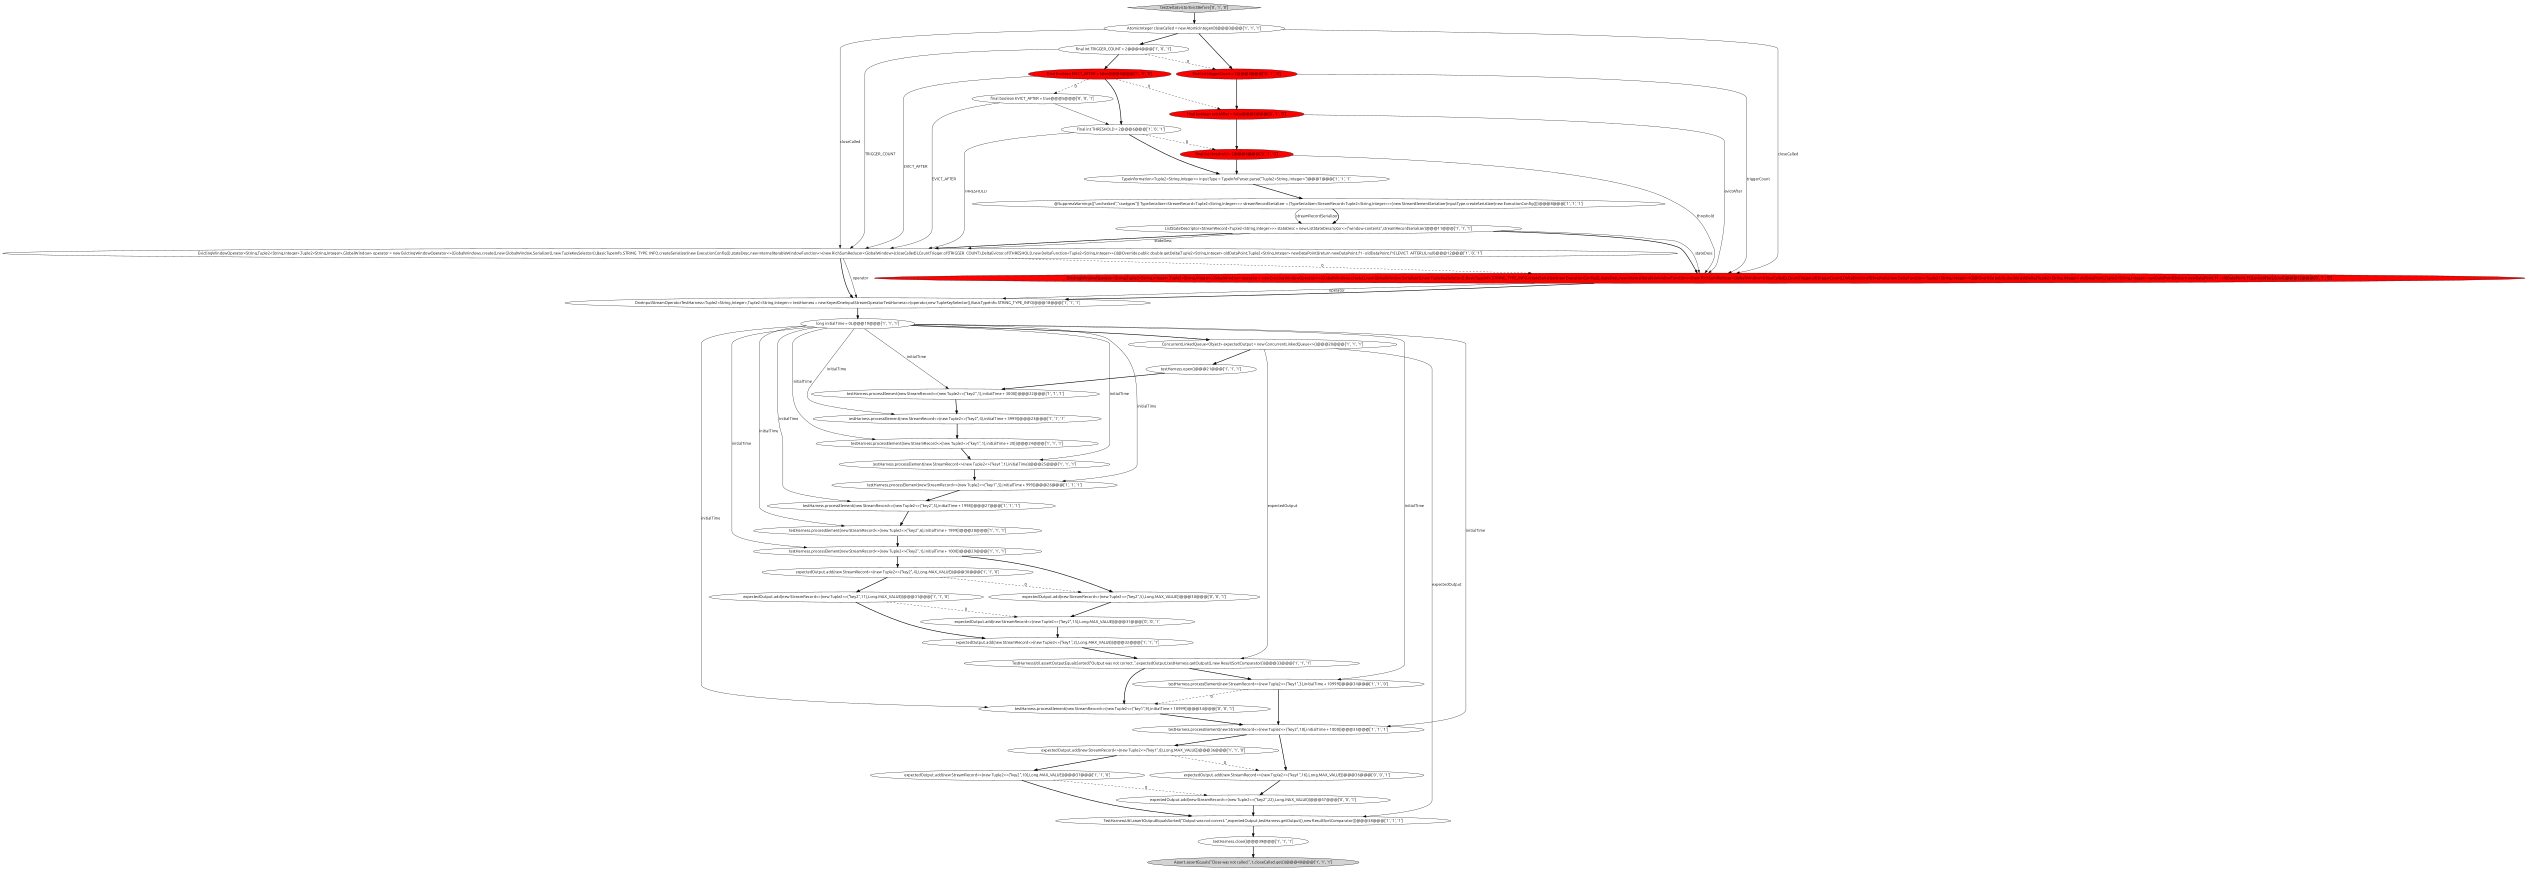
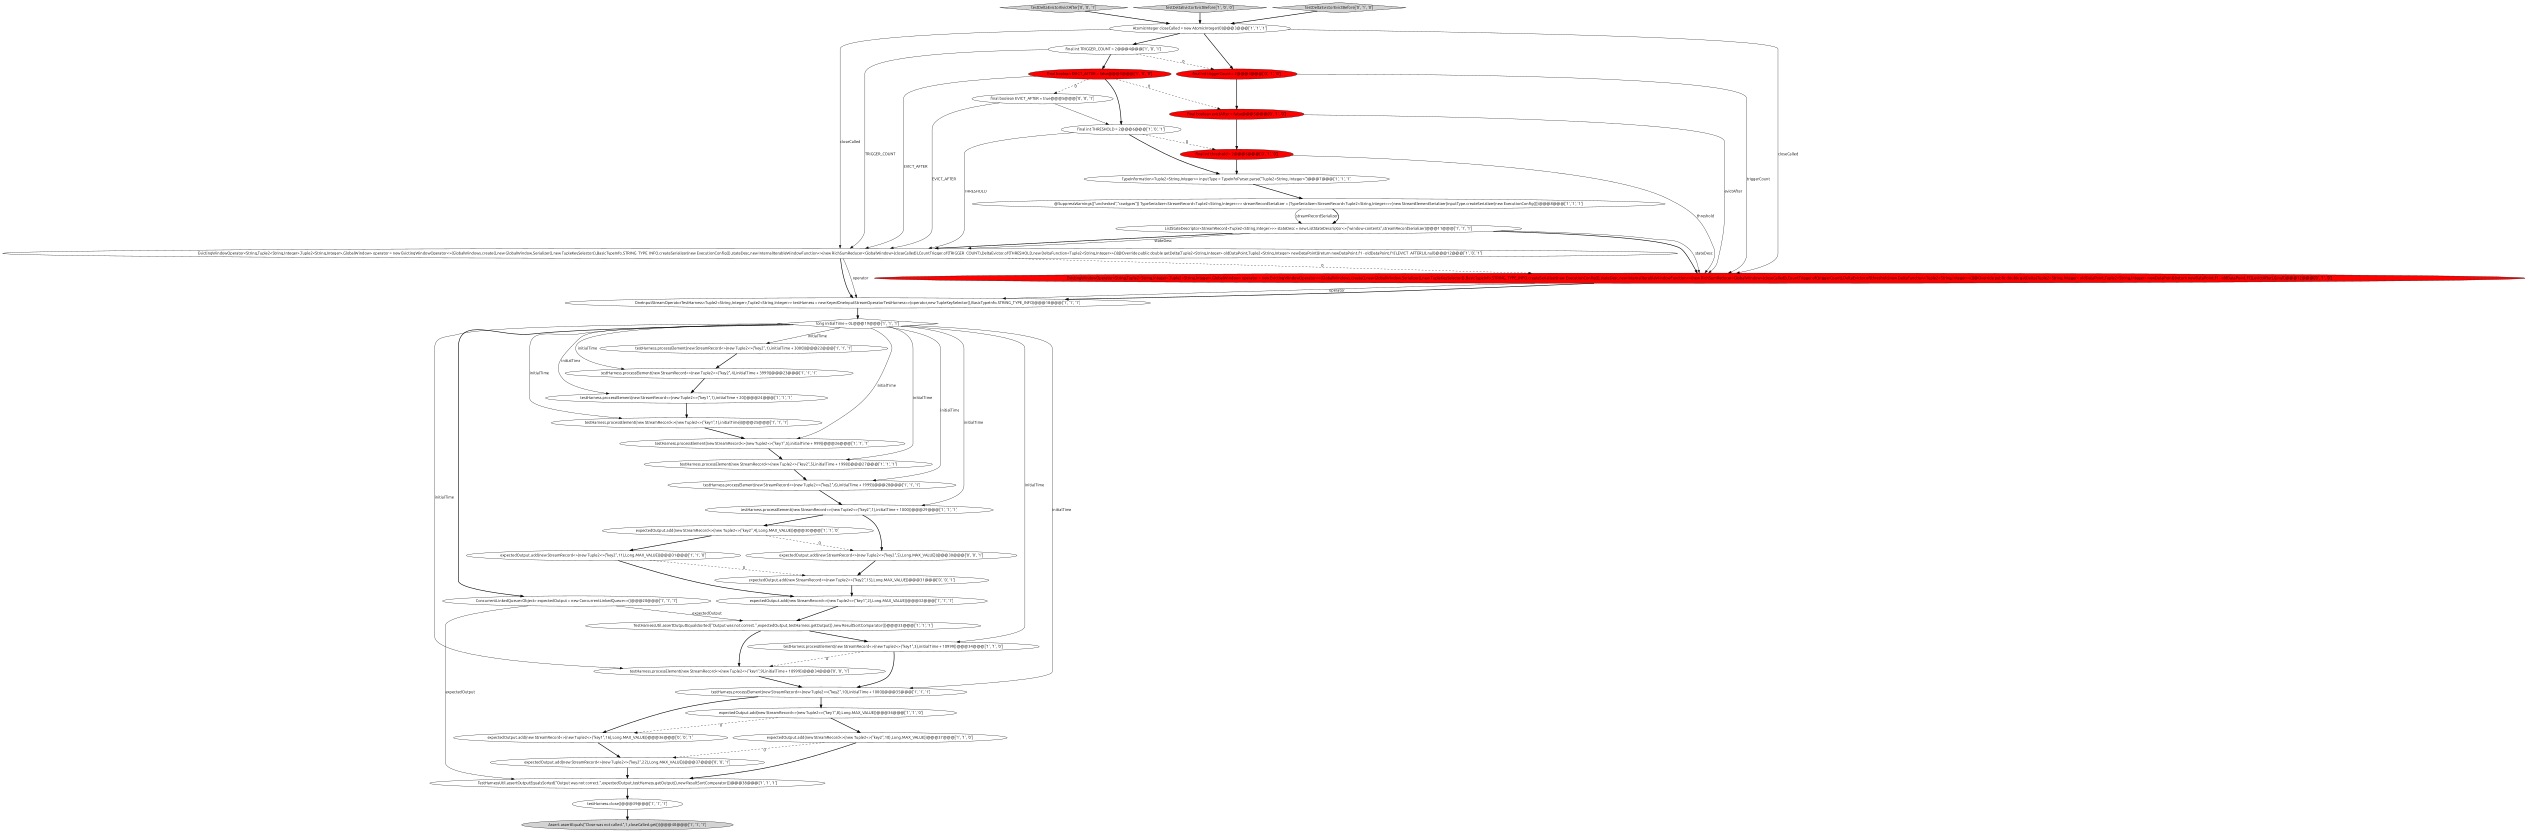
node "testDeltaEvictorEvictAfter['0', '0', '1']": added
node "testDeltaEvictorEvictBefore['1', '0', '0']": added
node "long initialTime = 0L@@@19@@@['1', '1', '1']": shape ellipse -> diamond
node "testHarness.open()@@@21@@@['1', '1', '1']": removed
